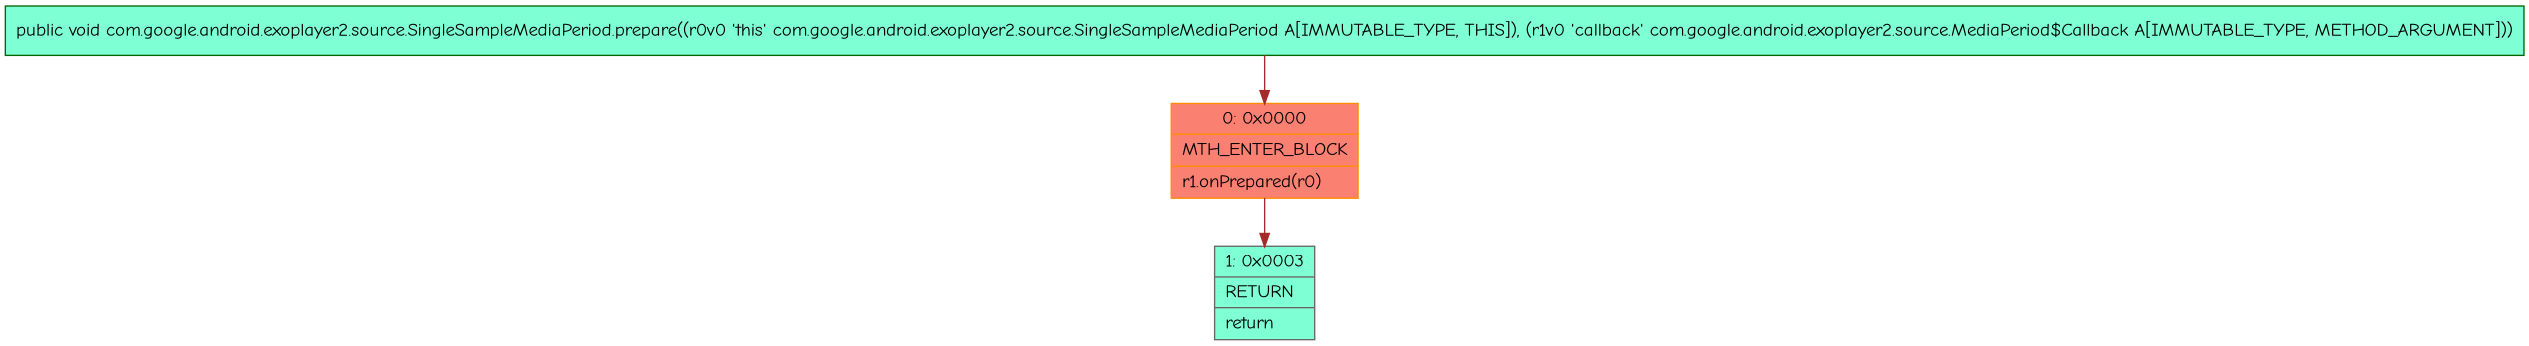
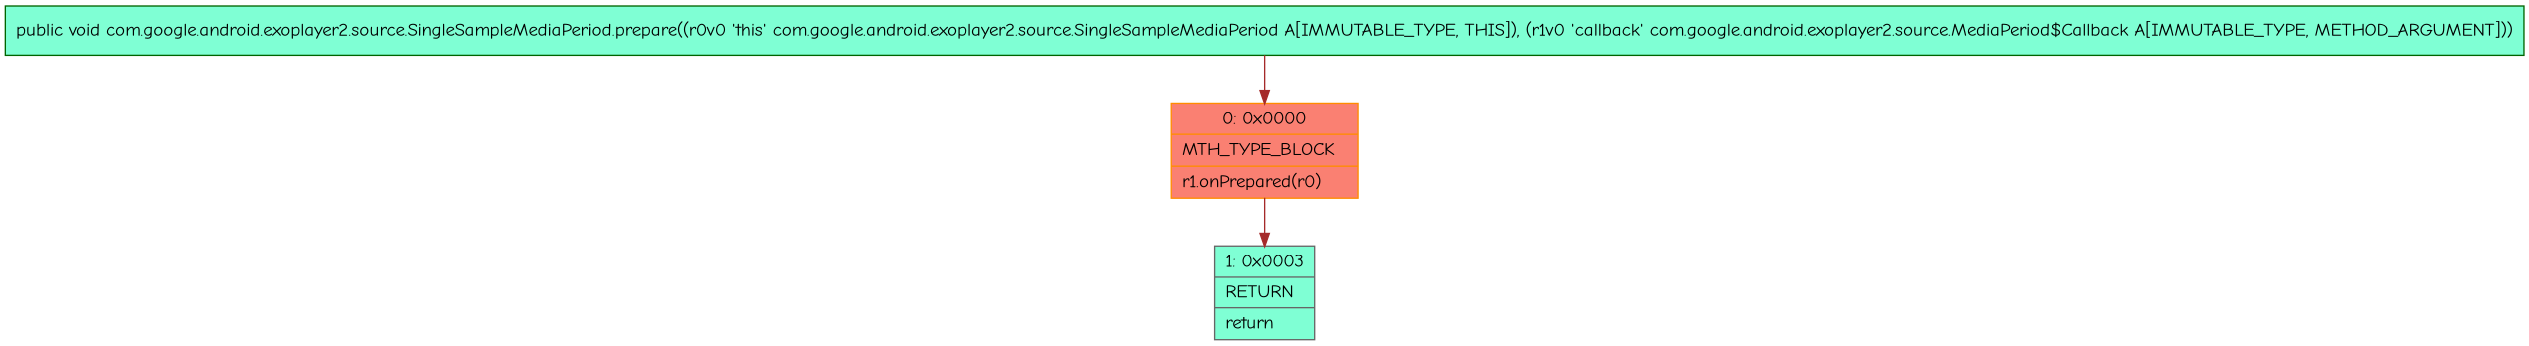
node "0: 0x0000": text "MTH_ENTER_BLOCK" -> "MTH_TYPE_BLOCK"
